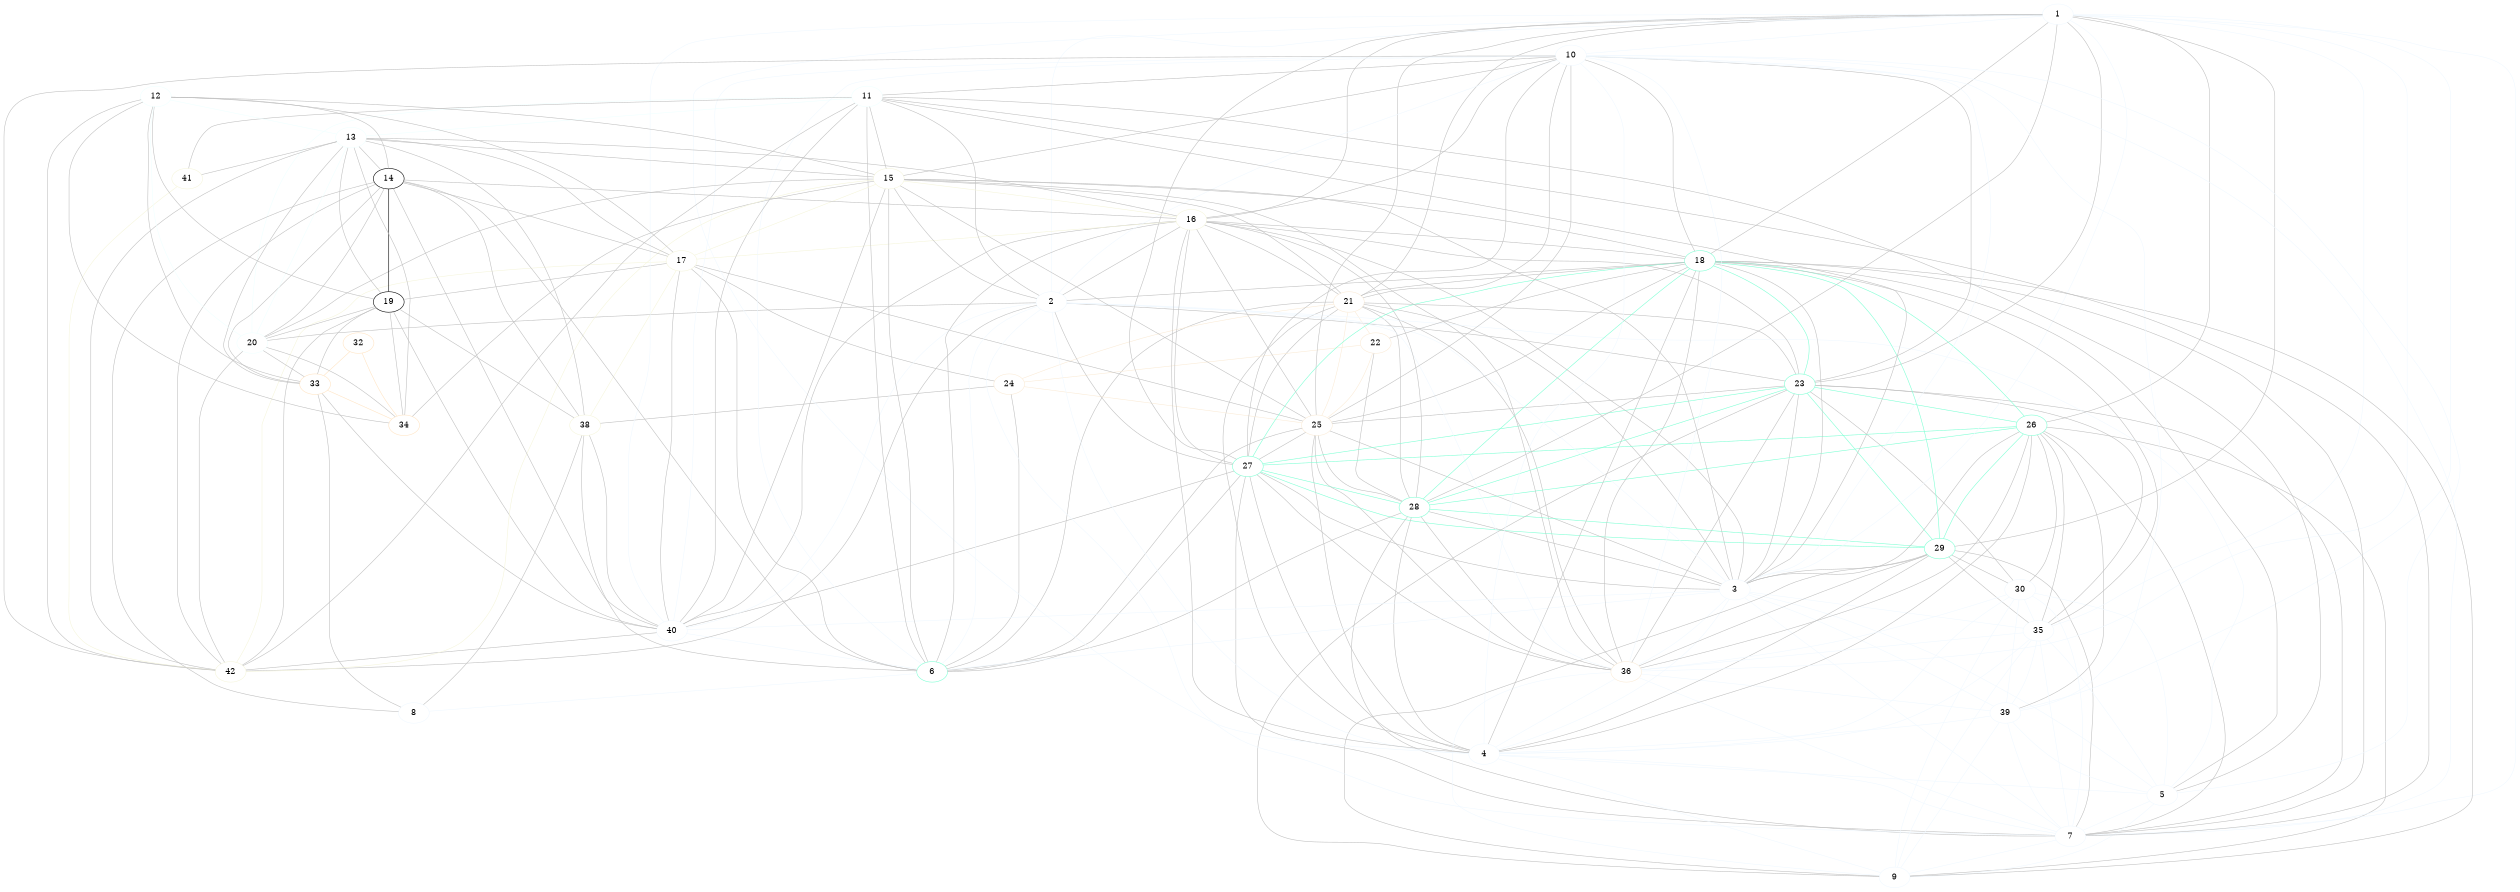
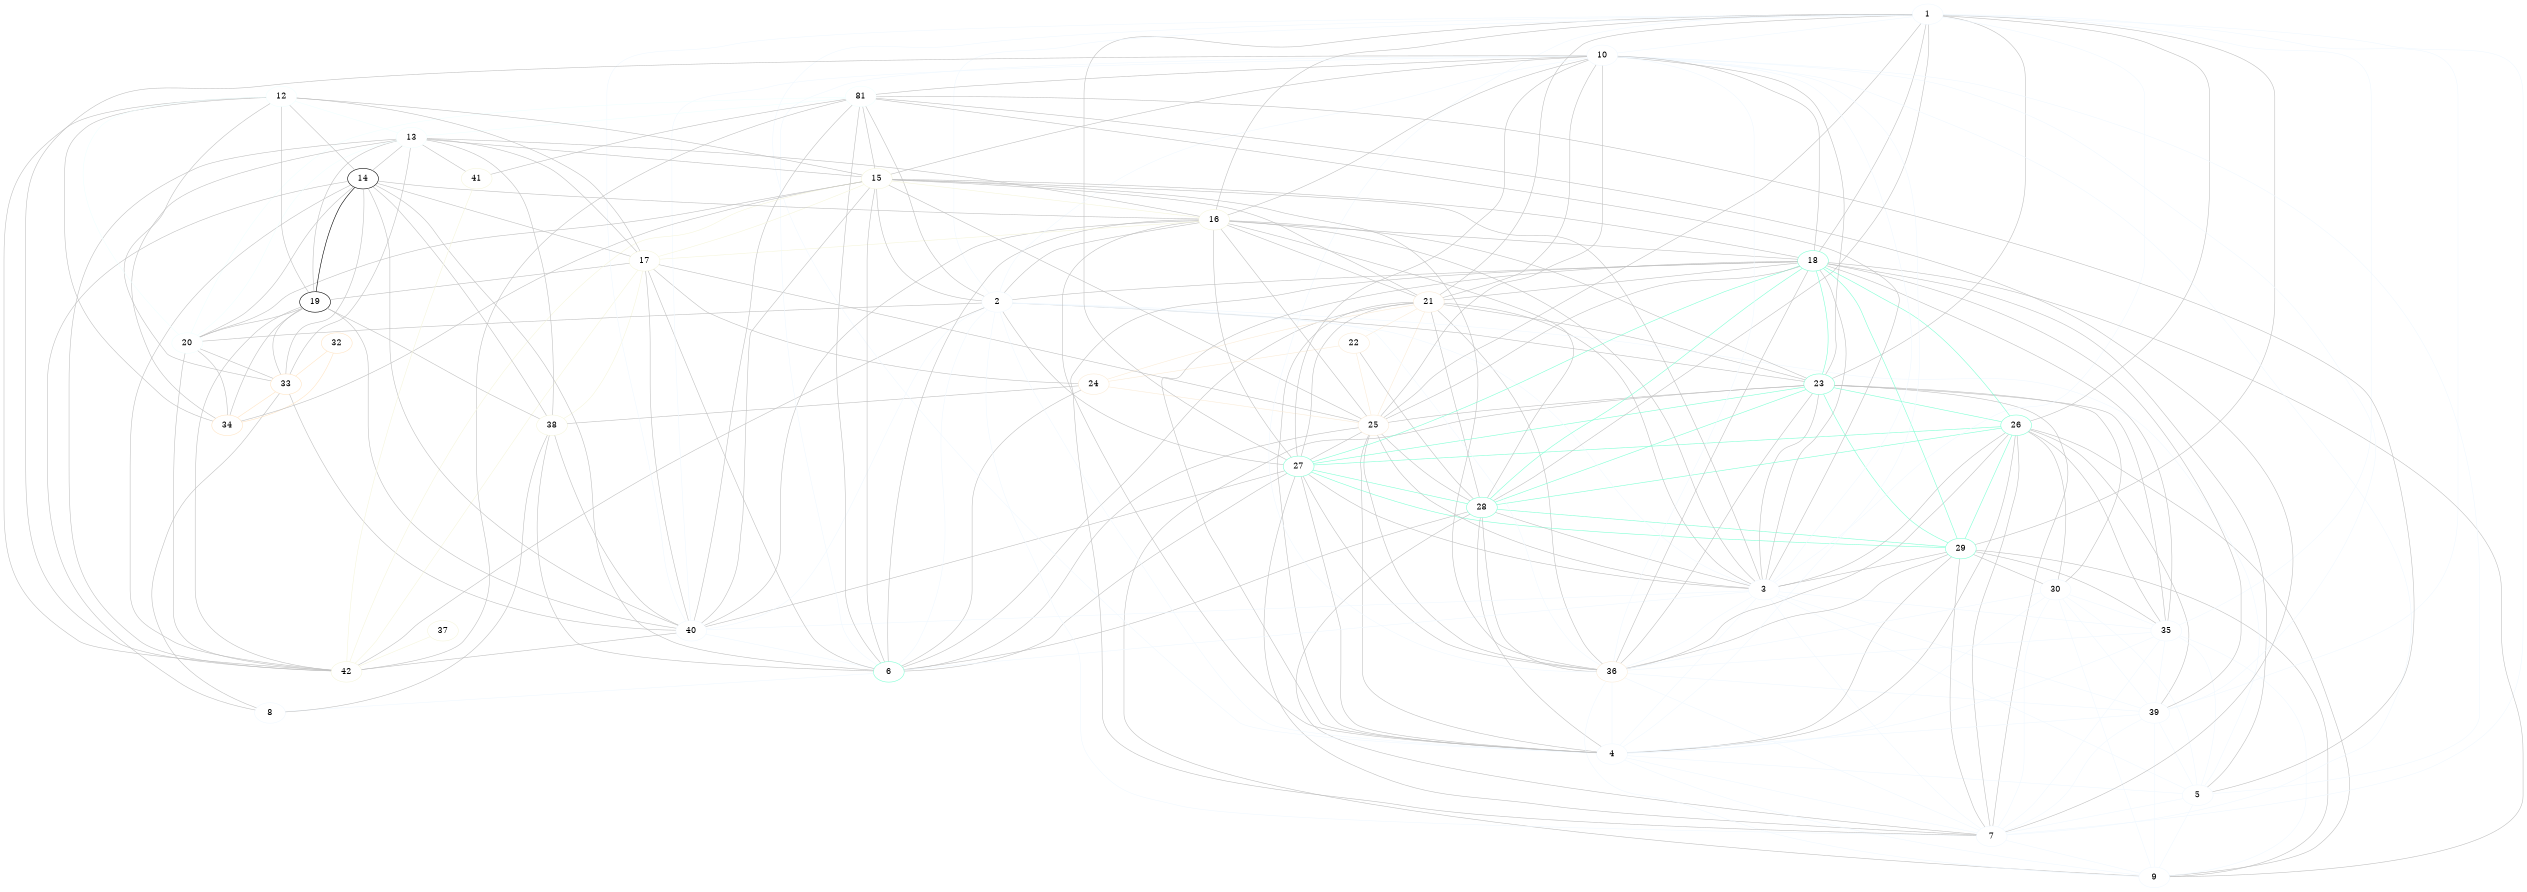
node "11": label "11" -> "81"
edge "18" -- "22": now "18" -- "39"
node "37": added
